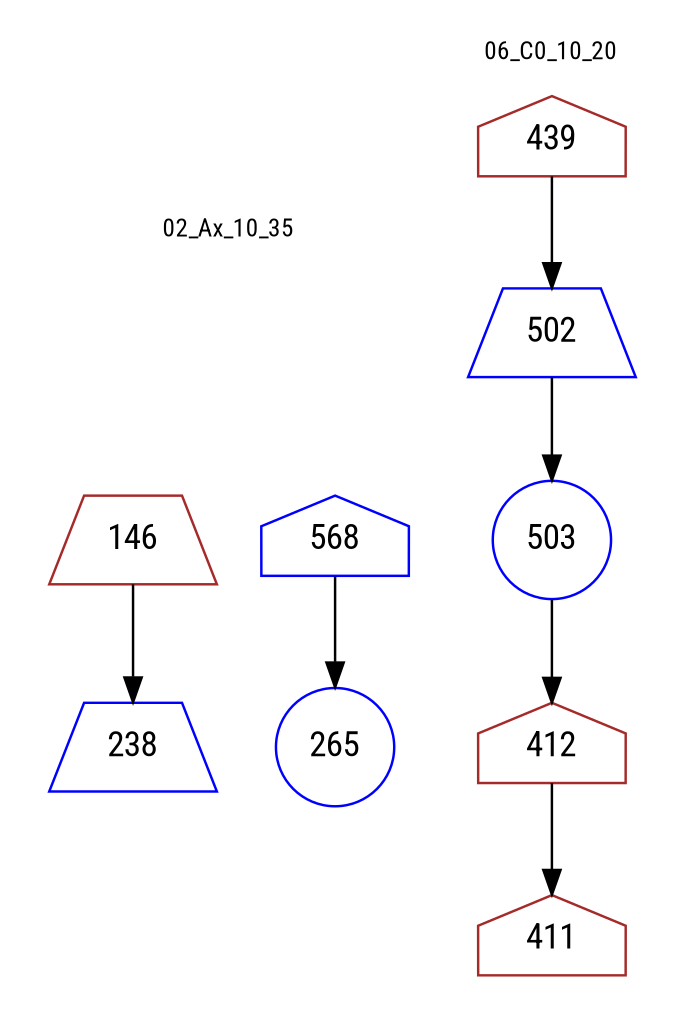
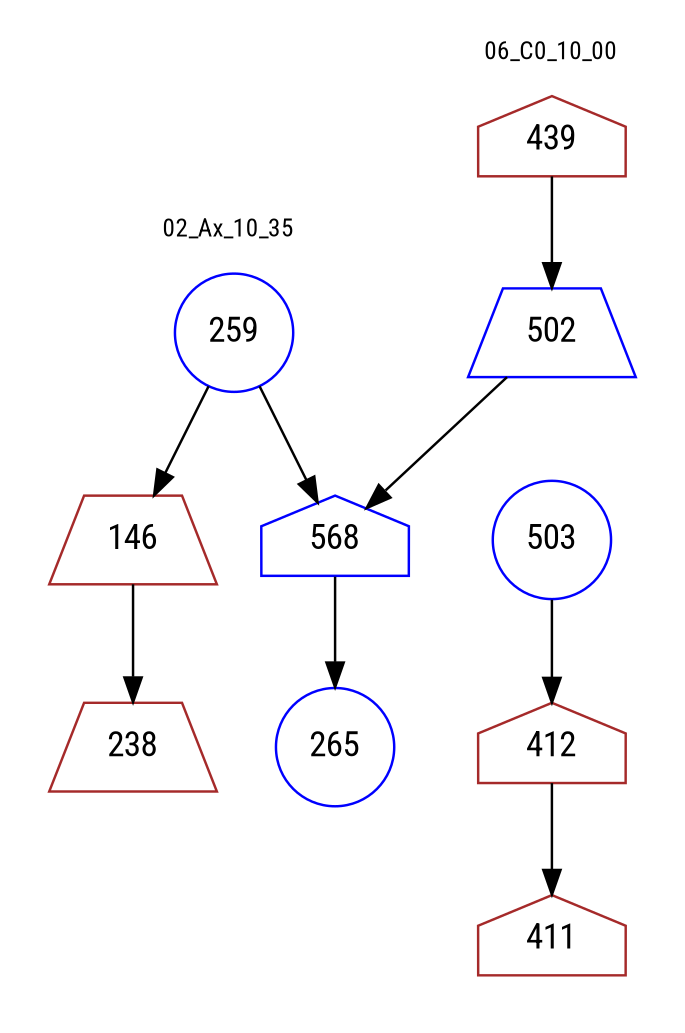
cluster "06_C0_10_20": label "06_C0_10_20" -> "06_C0_10_00"
node "259": added
edge "502" -> "503": now "502" -> "568"
node "238": color blue -> brown
